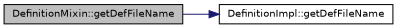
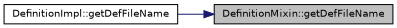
edge "DefinitionMixin::getDefFileName" -> "DefinitionImpl::getDefFileName": reversed
